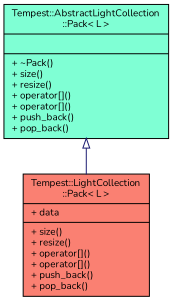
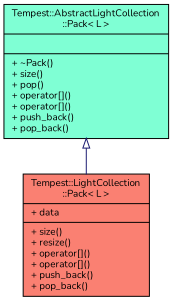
node "Tempest::AbstractLightCollection": text "+ resize()" -> "+ pop()"
